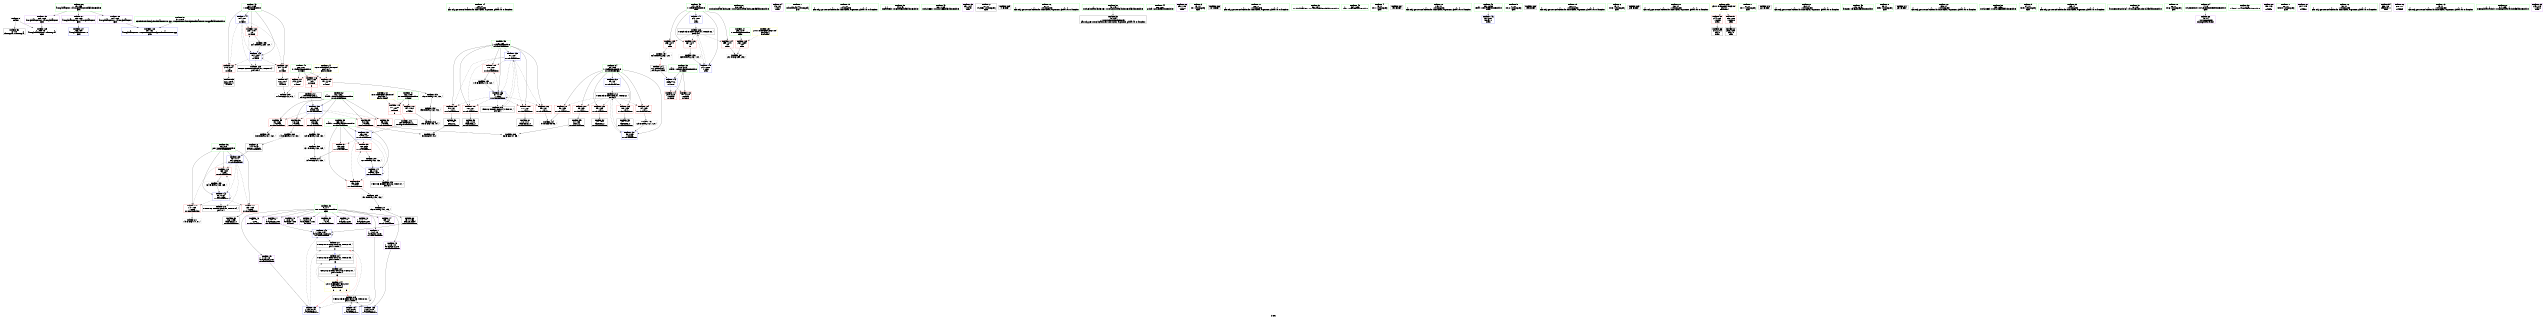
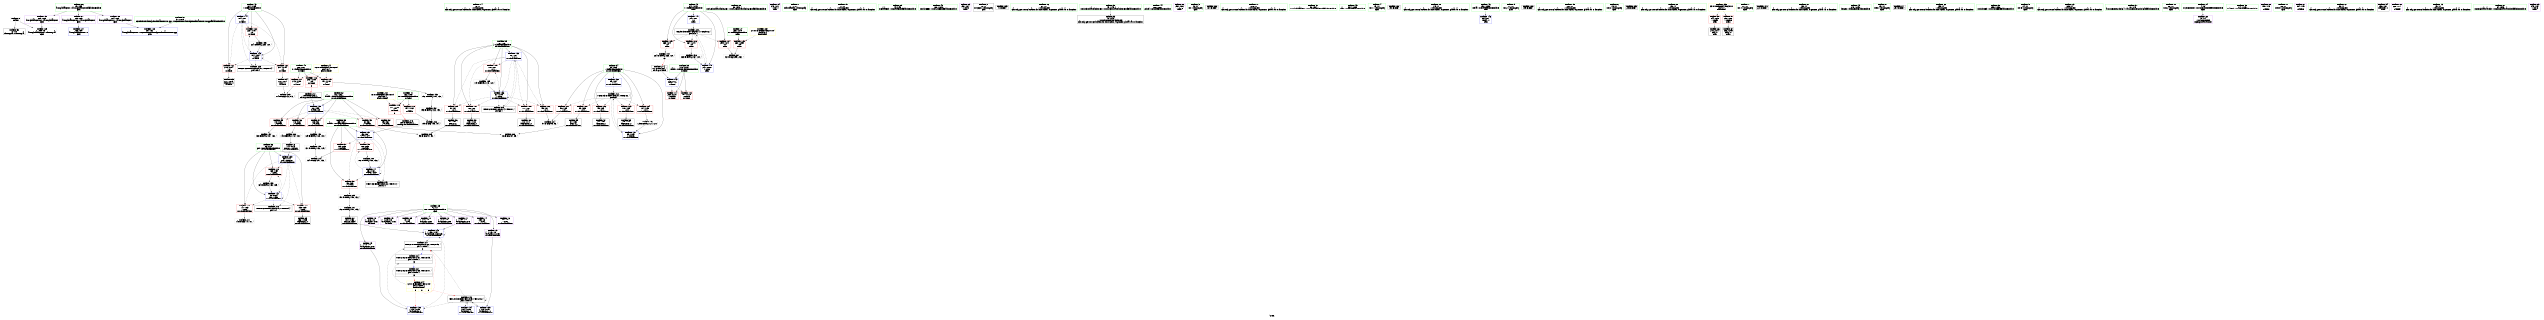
node "NodeID: 126": text "ios" -> "main"
node "NodeID: 71": removed
